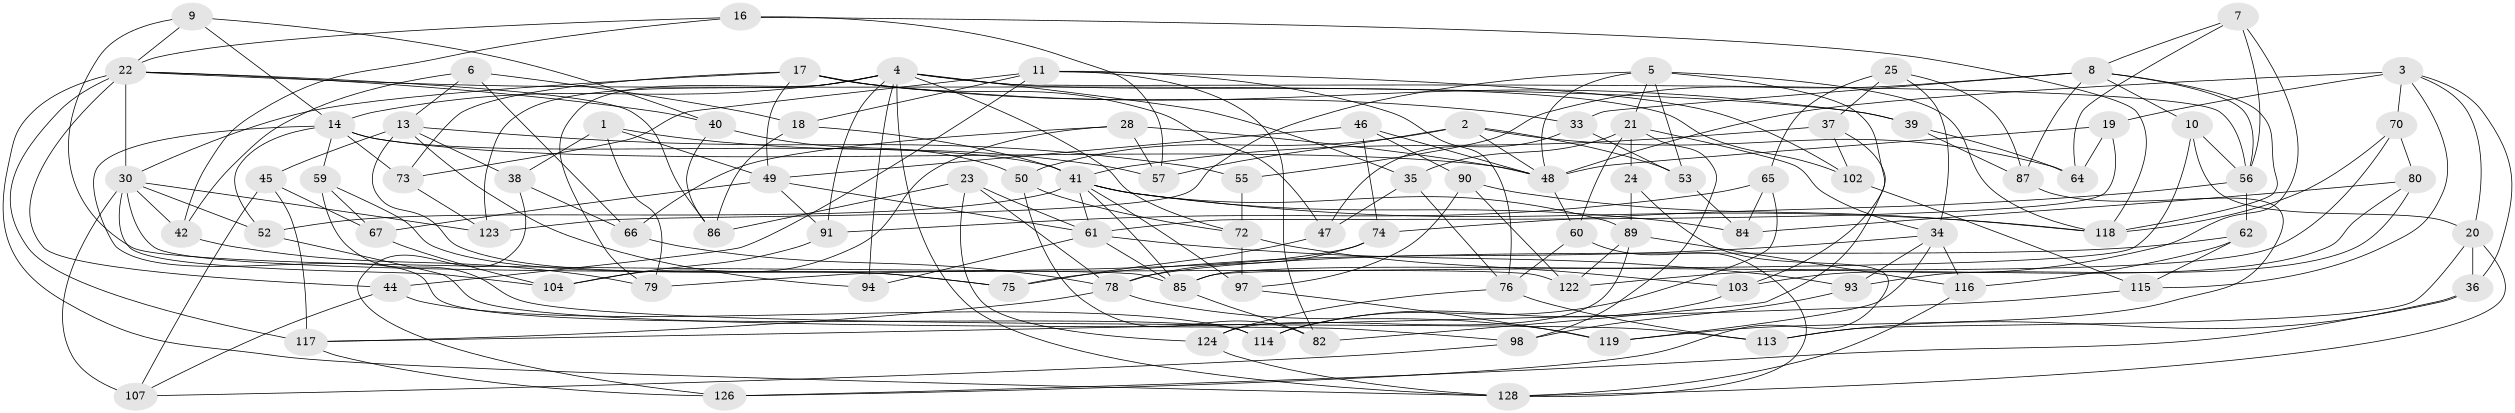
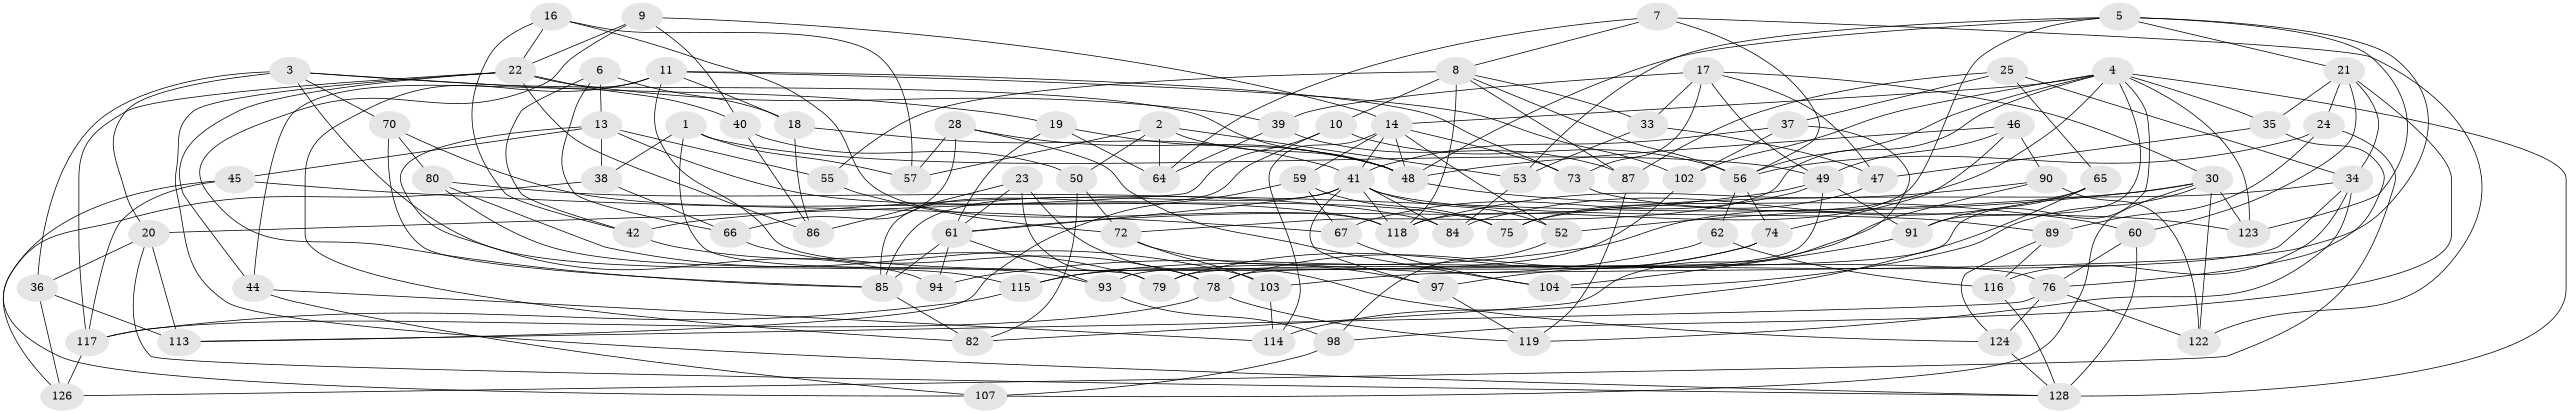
edge "22" -- "30": removed
edge "24" -- "56": added
edge "62" -- "78": now "49" -- "78"
edge "89" -- "122": now "76" -- "122"
